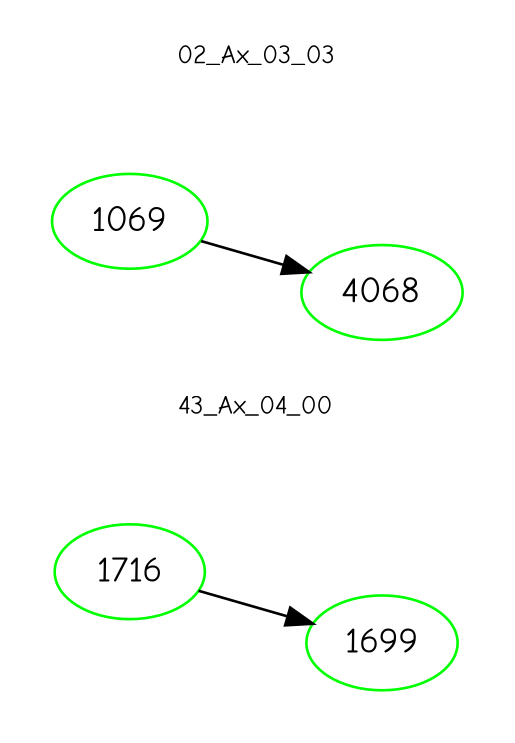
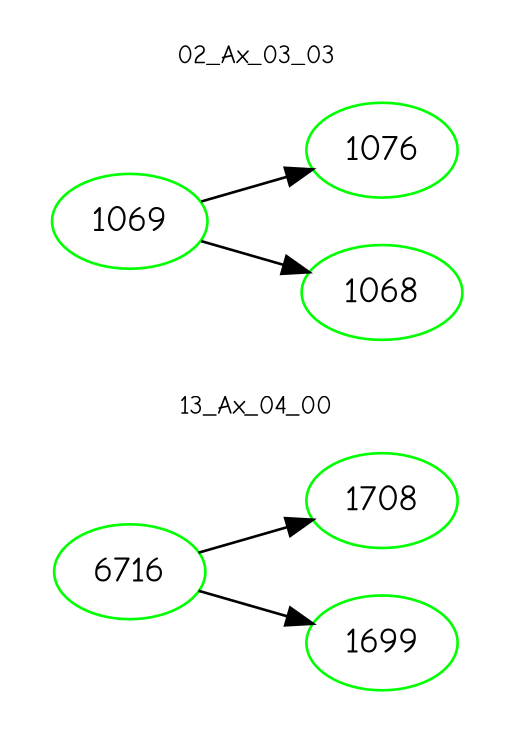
node "1076": added
node "4068": label "4068" -> "1068"
cluster "43_Ax_04_00": label "43_Ax_04_00" -> "13_Ax_04_00"
node "1708": added
node "1716": label "1716" -> "6716"
